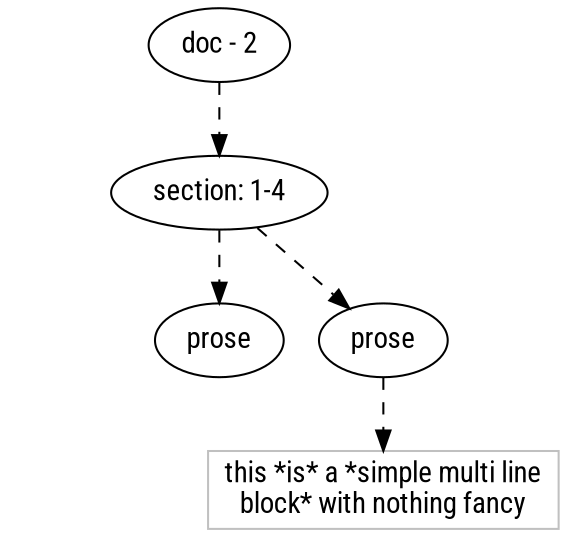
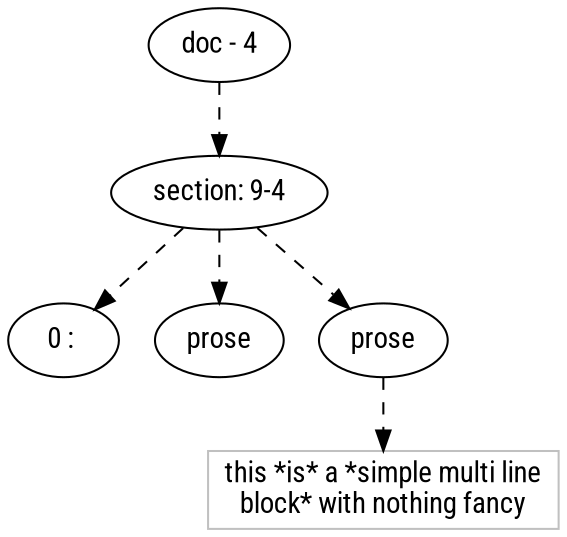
node "doc - 2": label "doc - 2" -> "doc - 4"
node "section: 1-4": label "section: 1-4" -> "section: 9-4"
node "0 :": added
